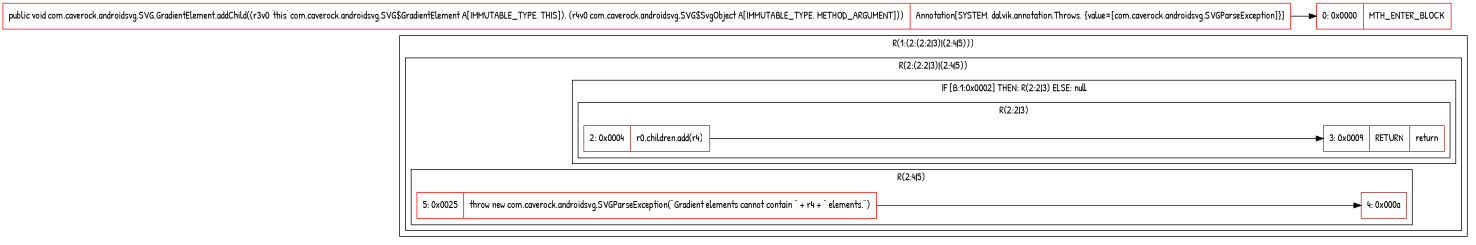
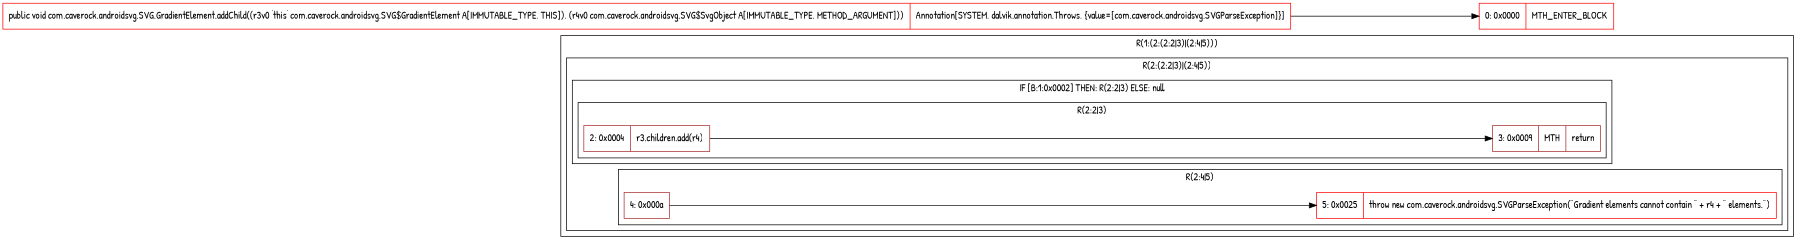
node "2: 0x0004": text "r0.children.add(r4)" -> "r3.children.add(r4)"
node "3: 0x0009": text "RETURN" -> "MTH"
edge "5: 0x0025" -> "4: 0x000a": reversed
